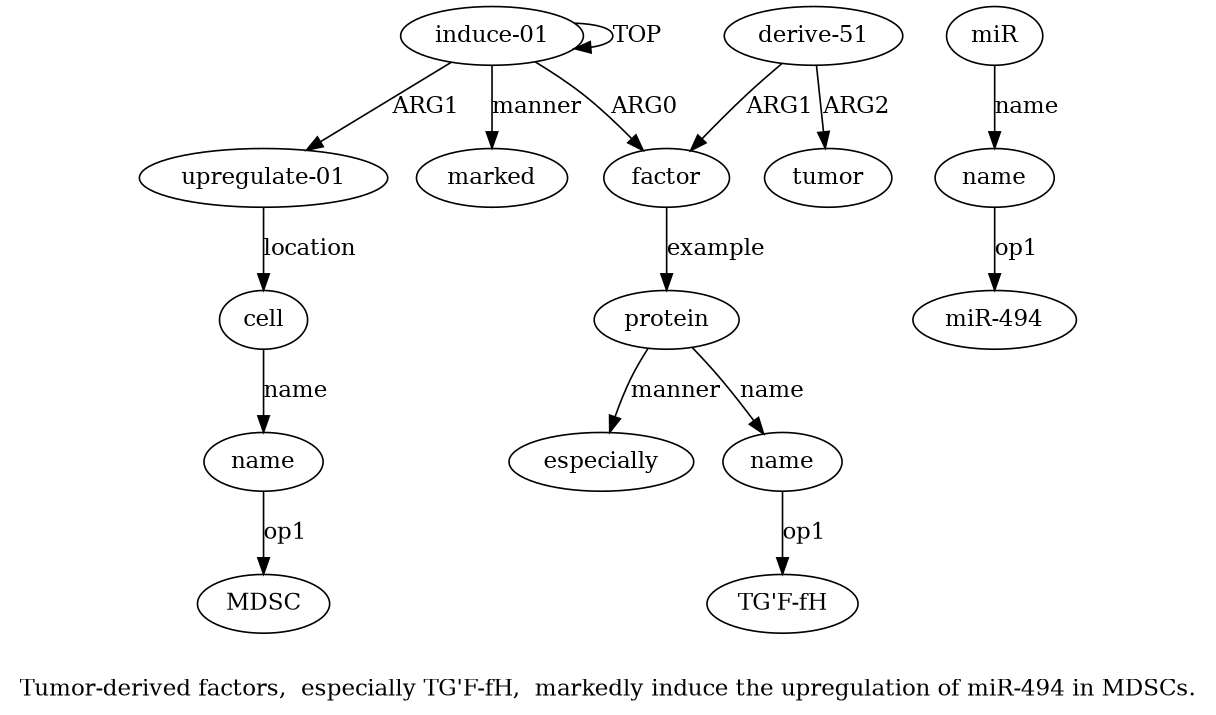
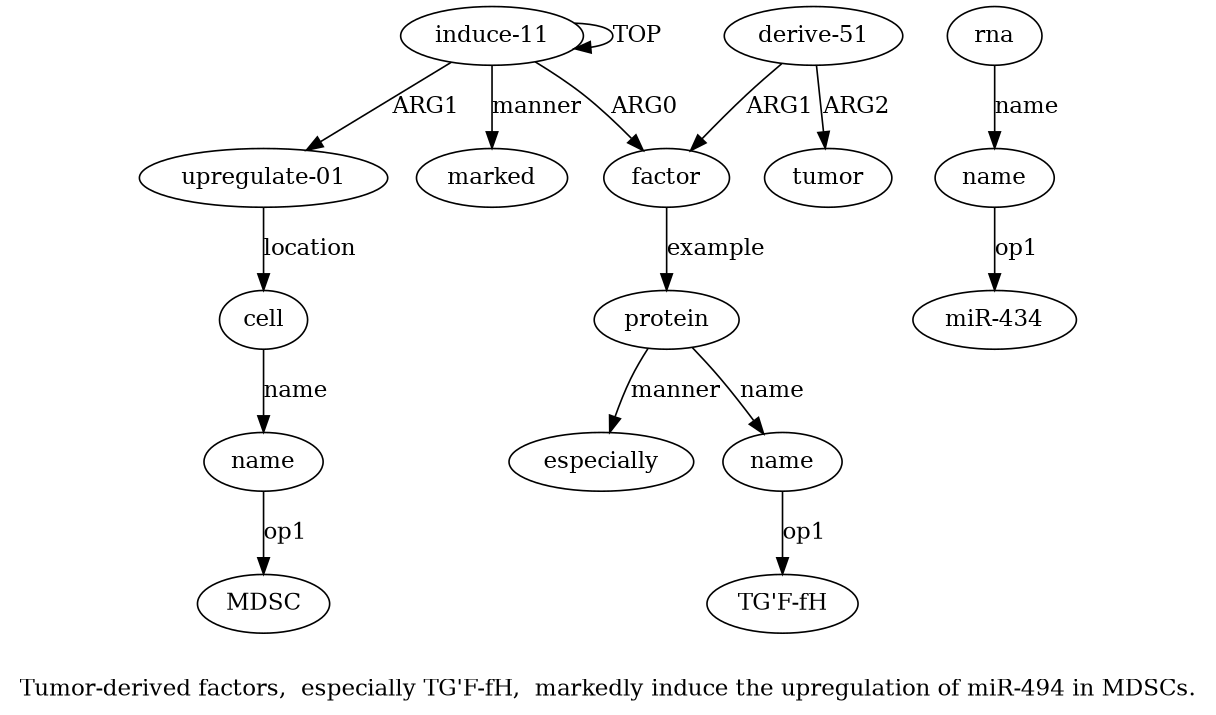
node "induce-01": label "induce-01" -> "induce-11"
node "miR": label "miR" -> "rna"
node "miR-494": label "miR-494" -> "miR-434"
